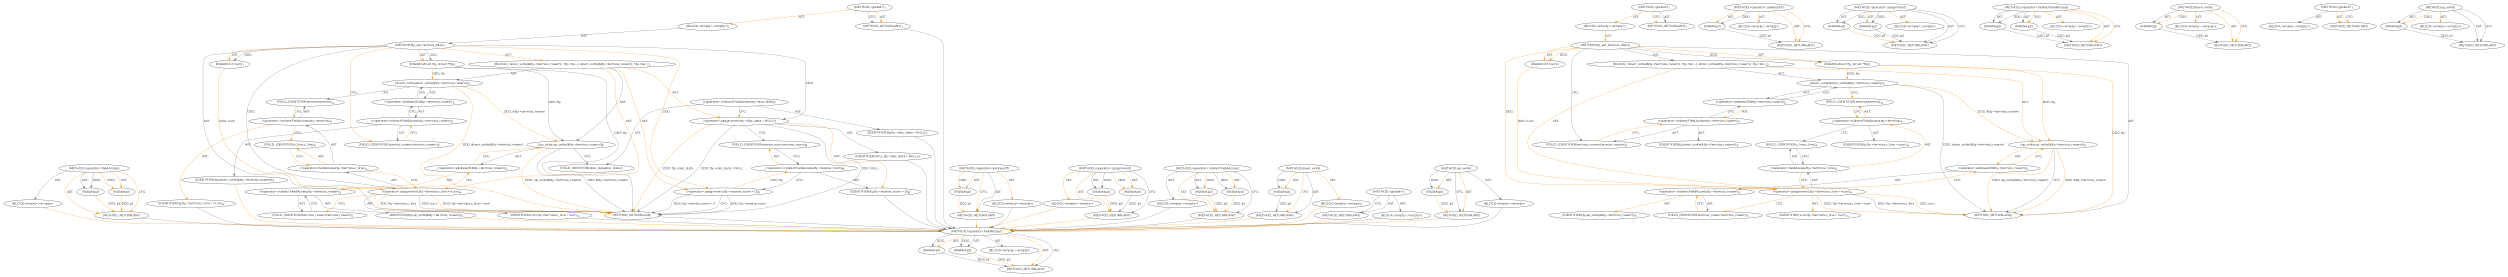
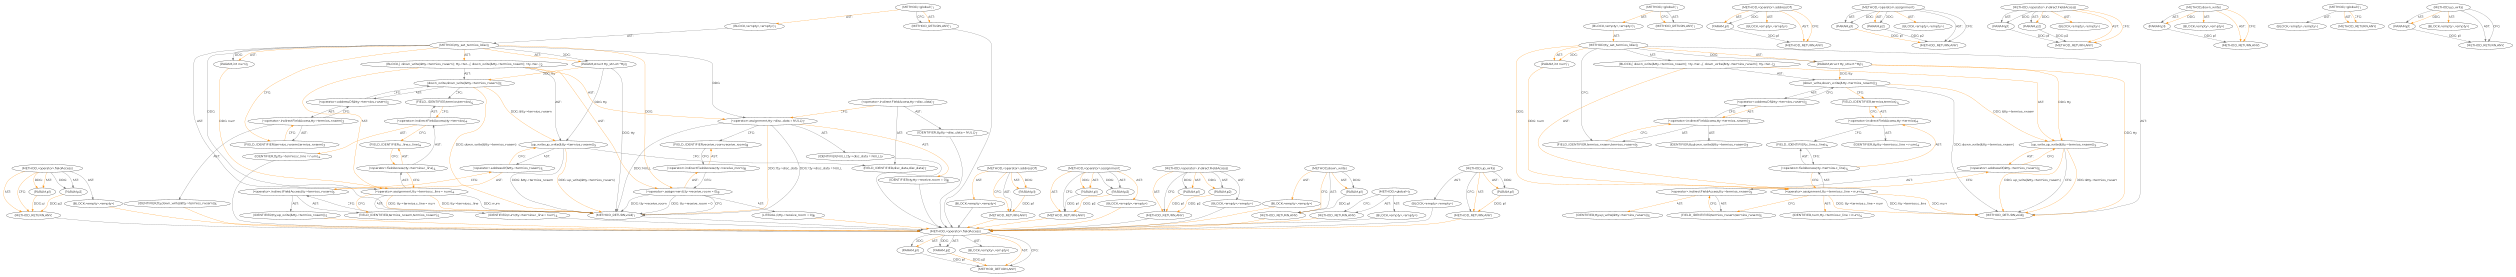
edge "(<operator>.assignment,tty->receive_room = 0)" -> "(<operator>.indirectFieldAccess,tty->receive_room)": label "DDG: tty" -> "AST: "
edge "(<operator>.indirectFieldAccess,tty->receive_room)" -> "(IDENTIFIER,tty,tty->receive_room = 0)": removed, label "AST:"
node "(LITERAL,0,tty->receive_room = 0)": added
